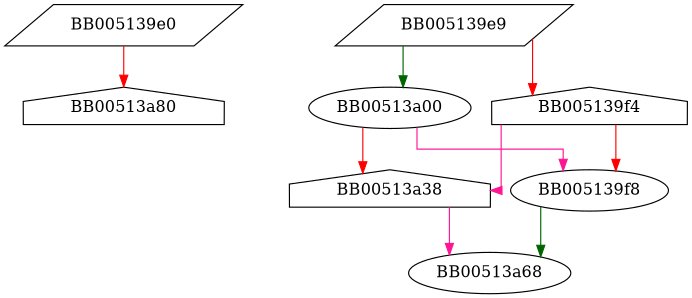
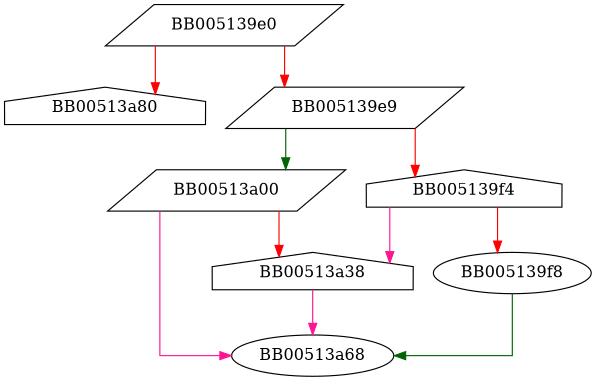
edge "BB005139e0" -> "BB005139e9": added
node "BB00513a00": shape ellipse -> parallelogram
edge "BB00513a00" -> "BB005139f8": now "BB00513a00" -> "BB00513a68"
